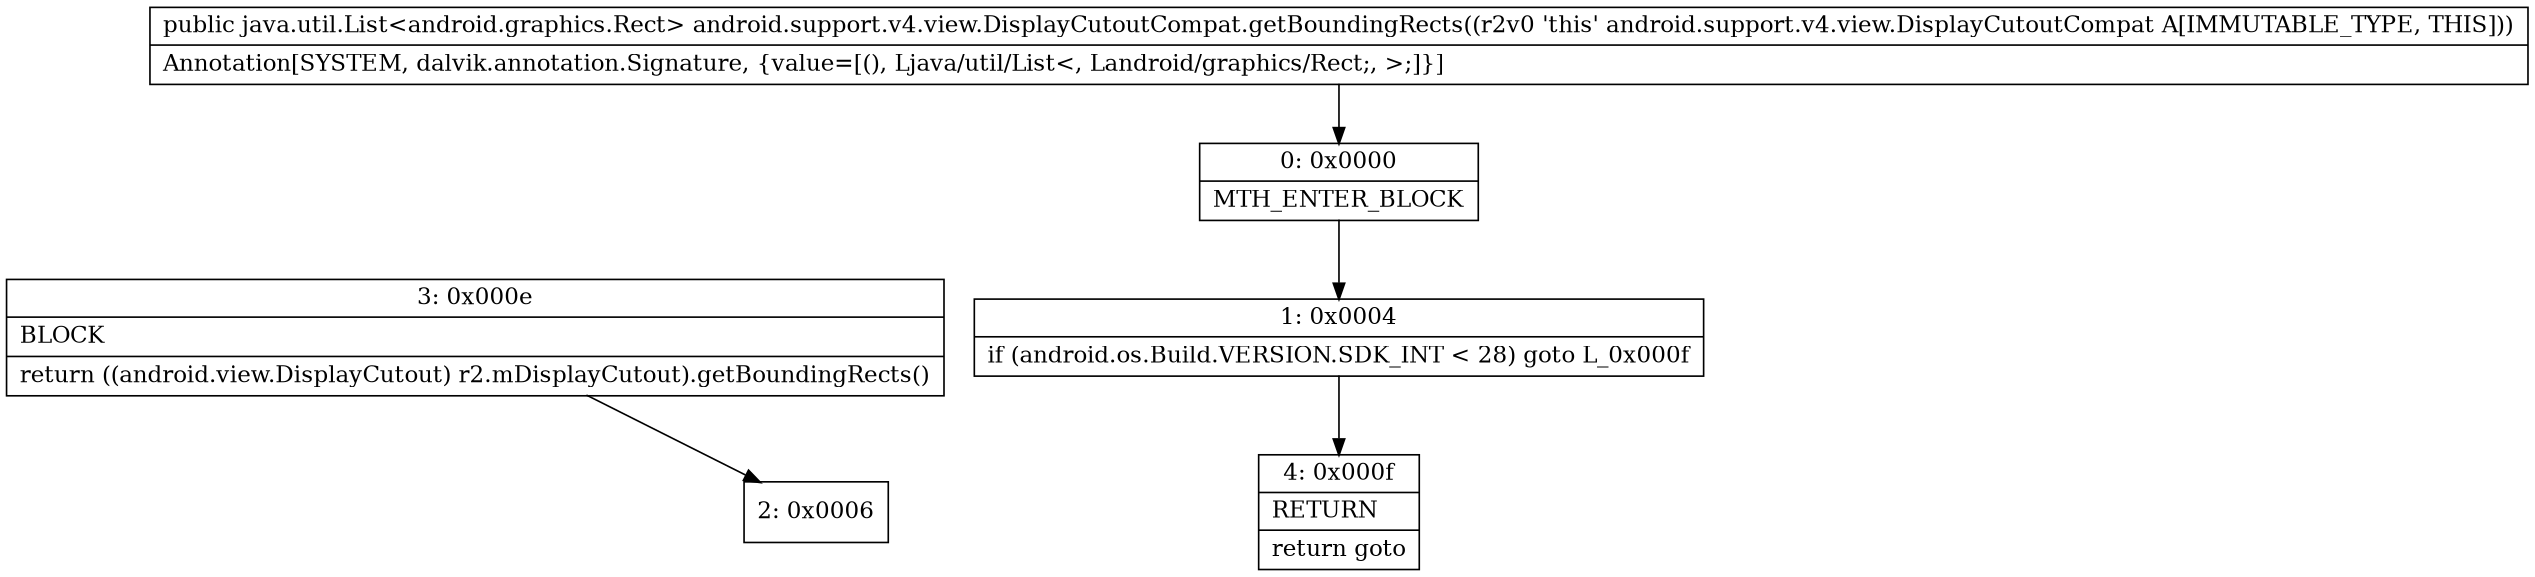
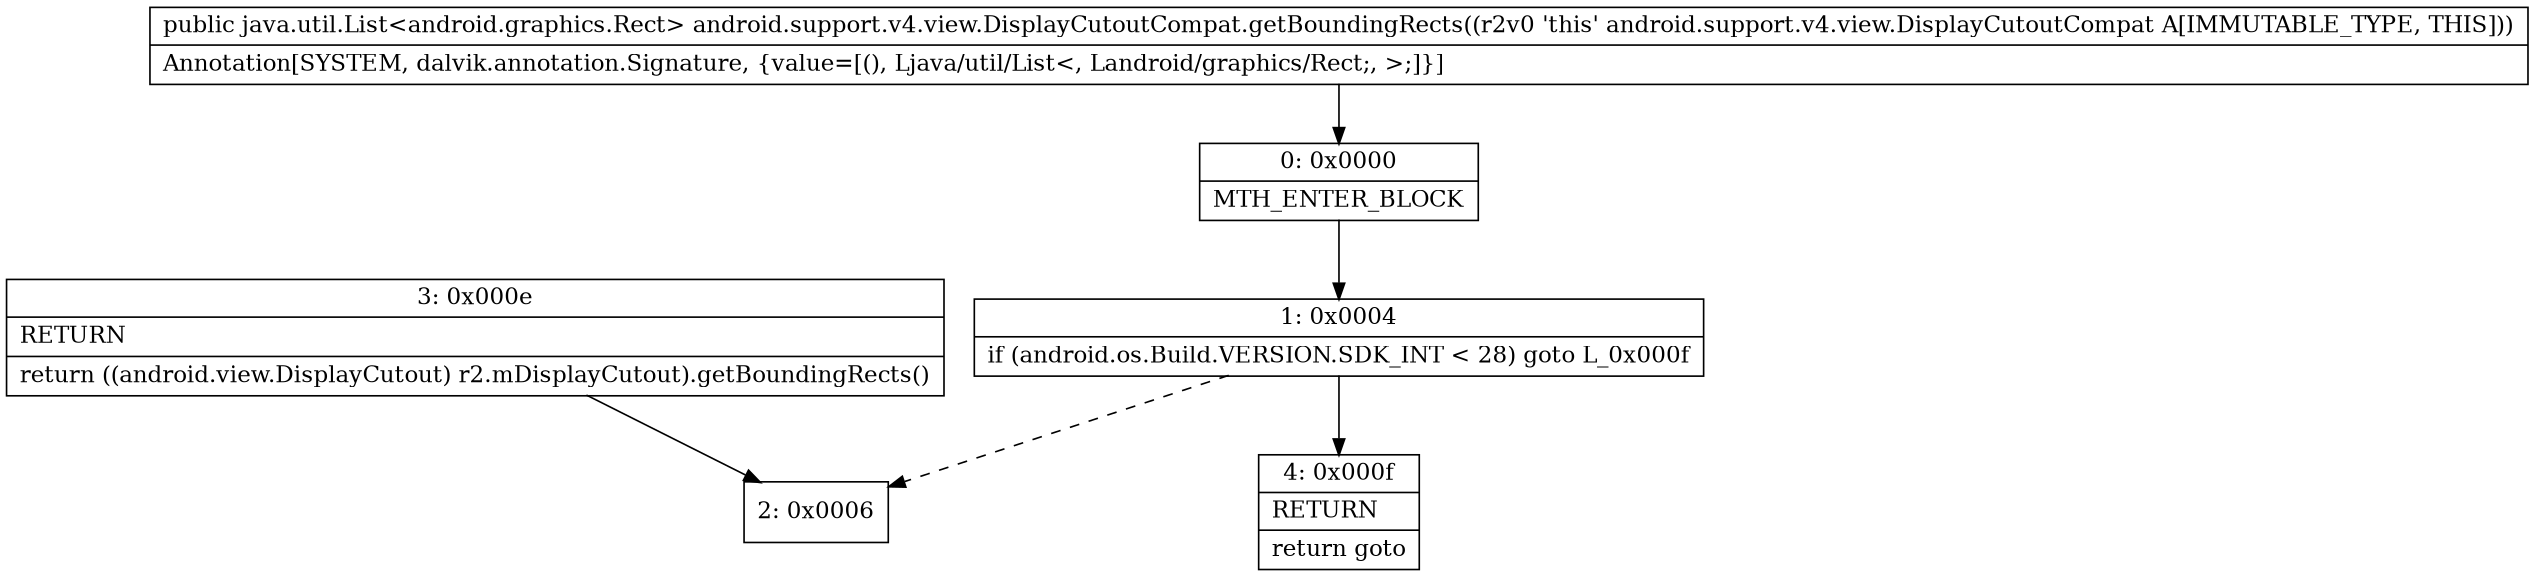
node "3: 0x000e": text "BLOCK" -> "RETURN"
edge "1: 0x0004" -> "2: 0x0006": added
